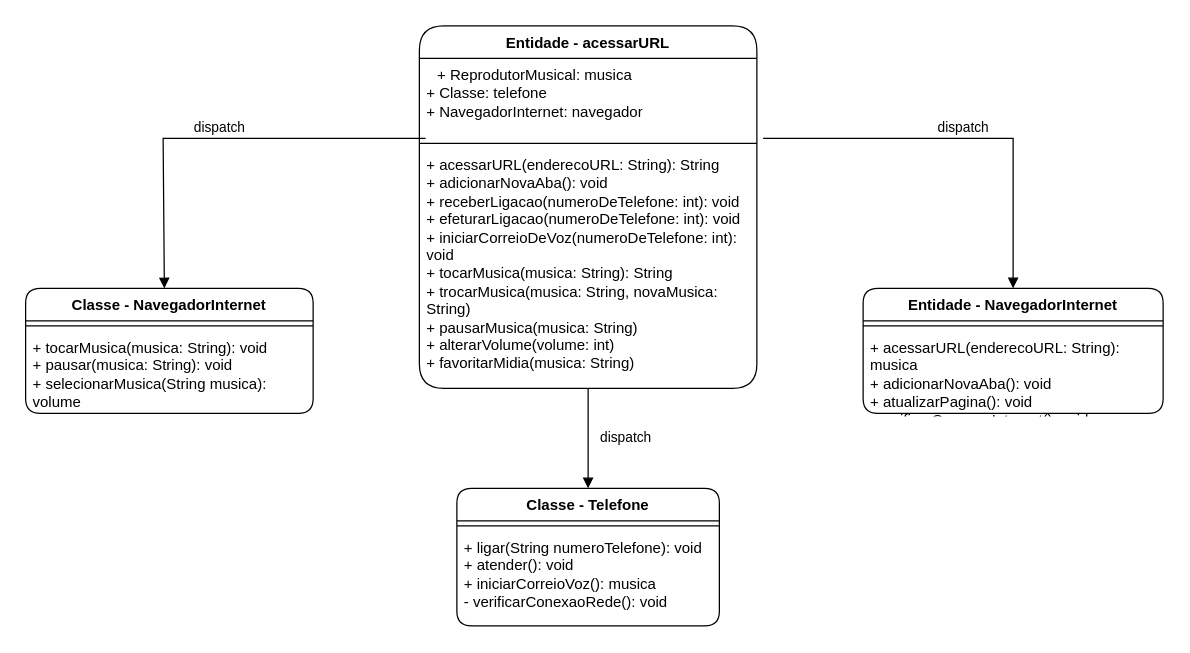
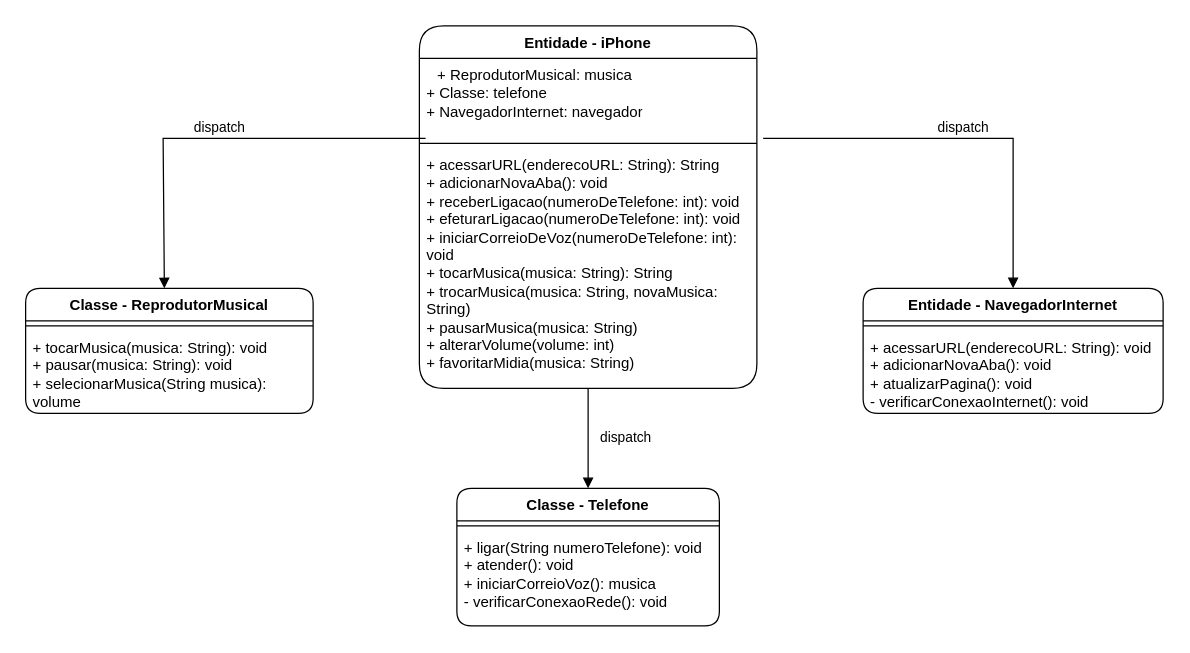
node "Entidade - acessarURL": label "Entidade - acessarURL" -> "Entidade - iPhone"
node "Classe - NavegadorInternet": label "Classe - NavegadorInternet" -> "Classe - ReprodutorMusical"
node "+ acessarURL(enderecoURL: String): musica + adicionarNovaAba(): void + atualizarPagina(): void - verificarConexaoInternet(): void": label "+ acessarURL(enderecoURL: String): musica + adicionarNovaAba(): void + atualizarPagina(): void - verificarConexaoInternet(): void" -> "+ acessarURL(enderecoURL: String): void + adicionarNovaAba(): void + atualizarPagina(): void - verificarConexaoInternet(): void"
